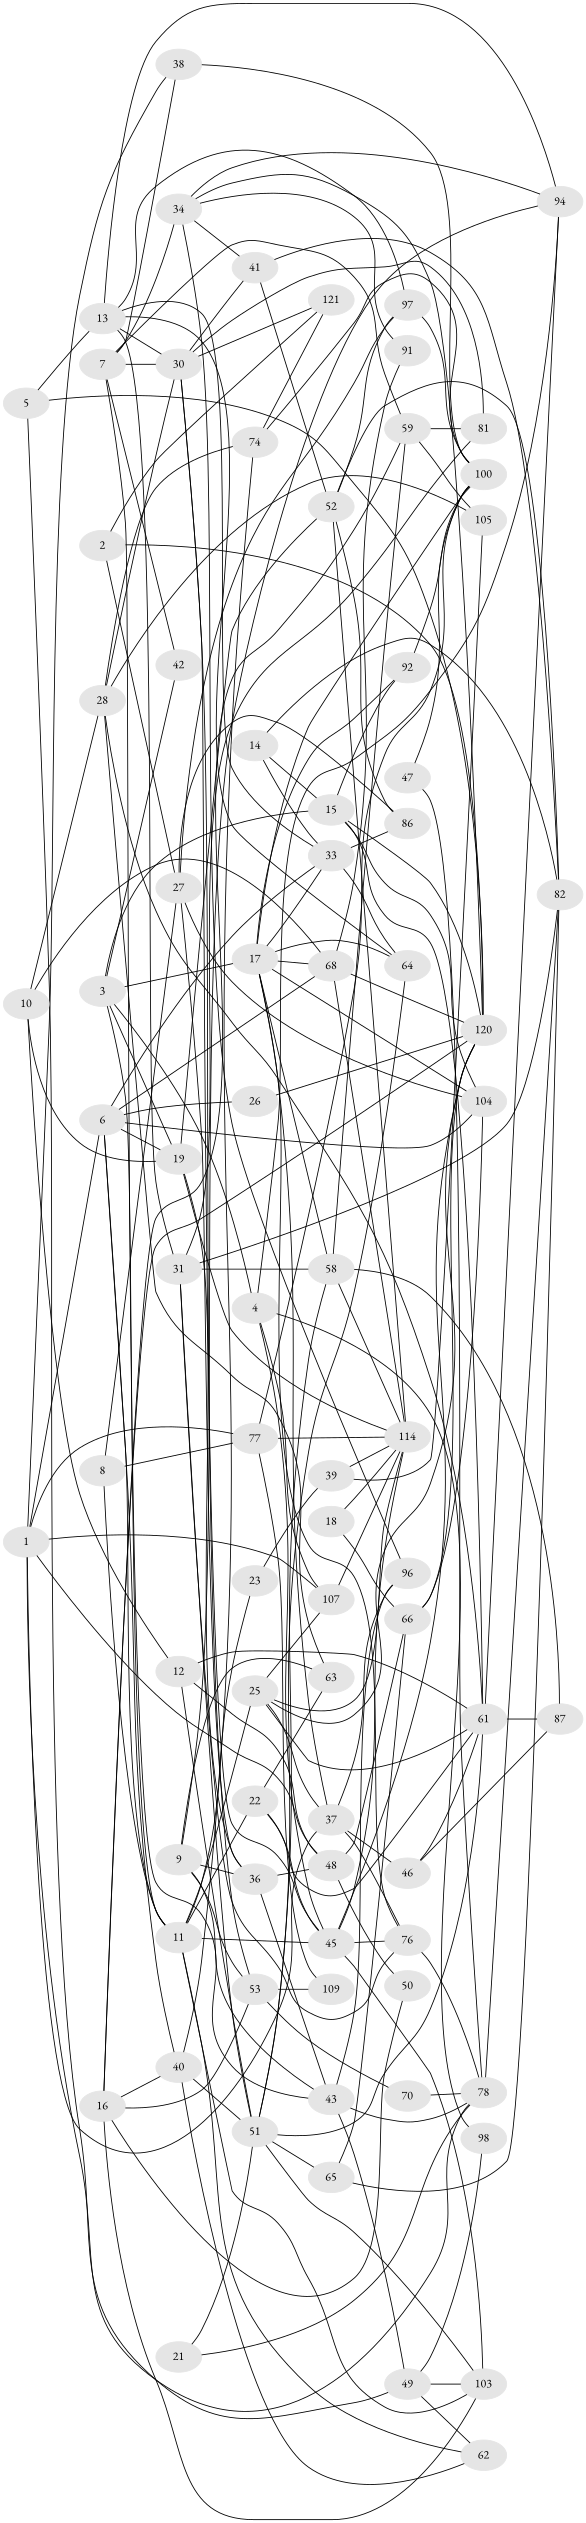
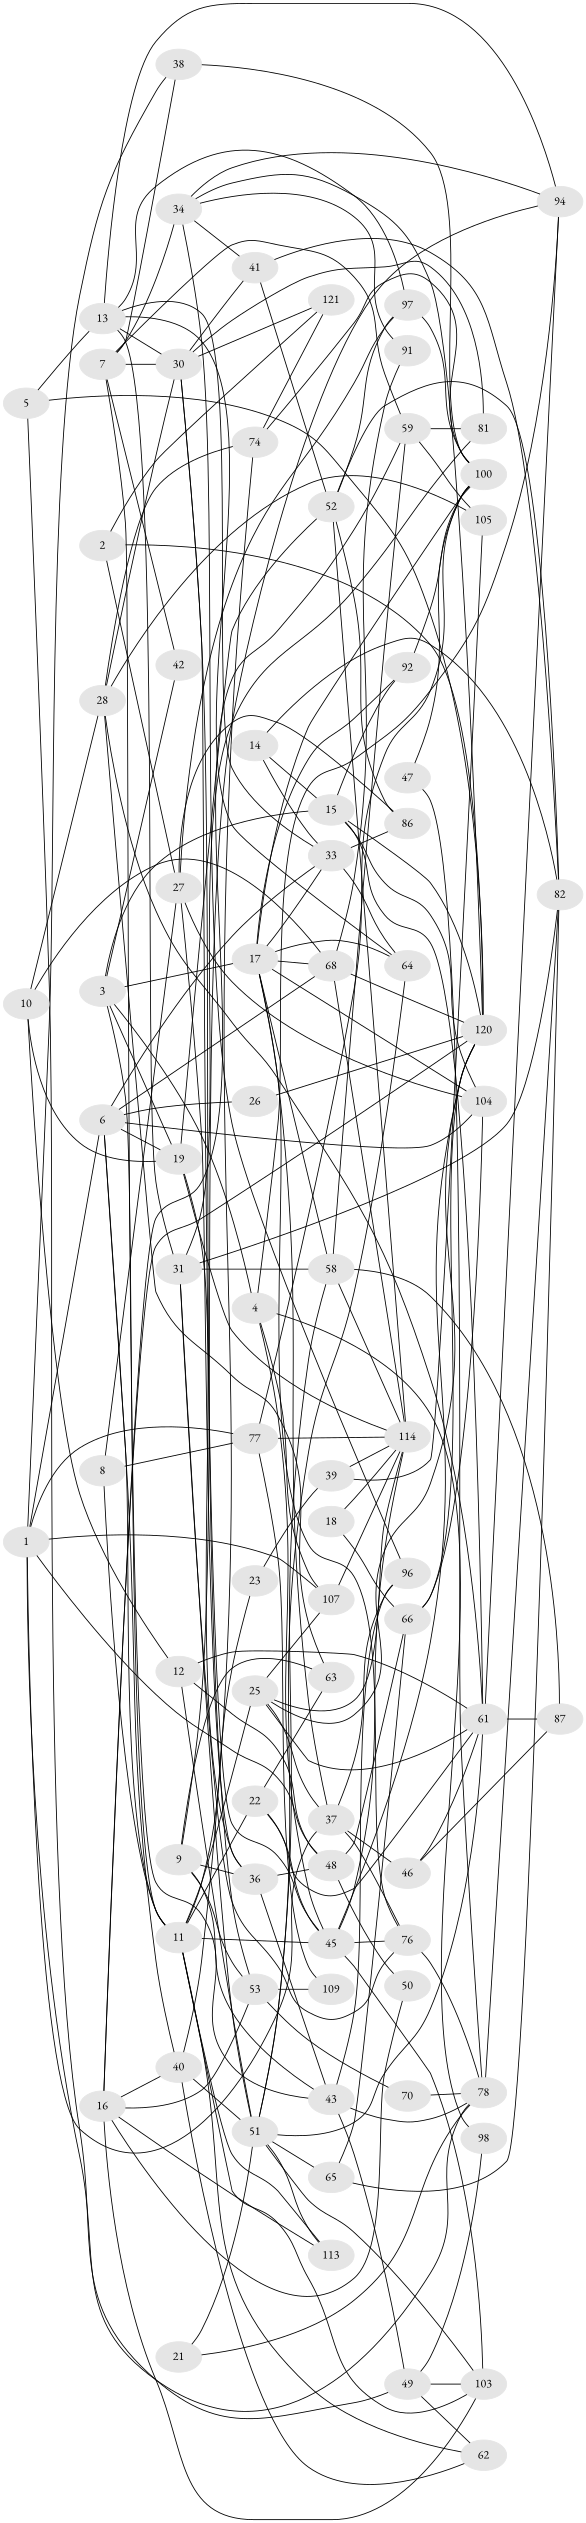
node "113": added
